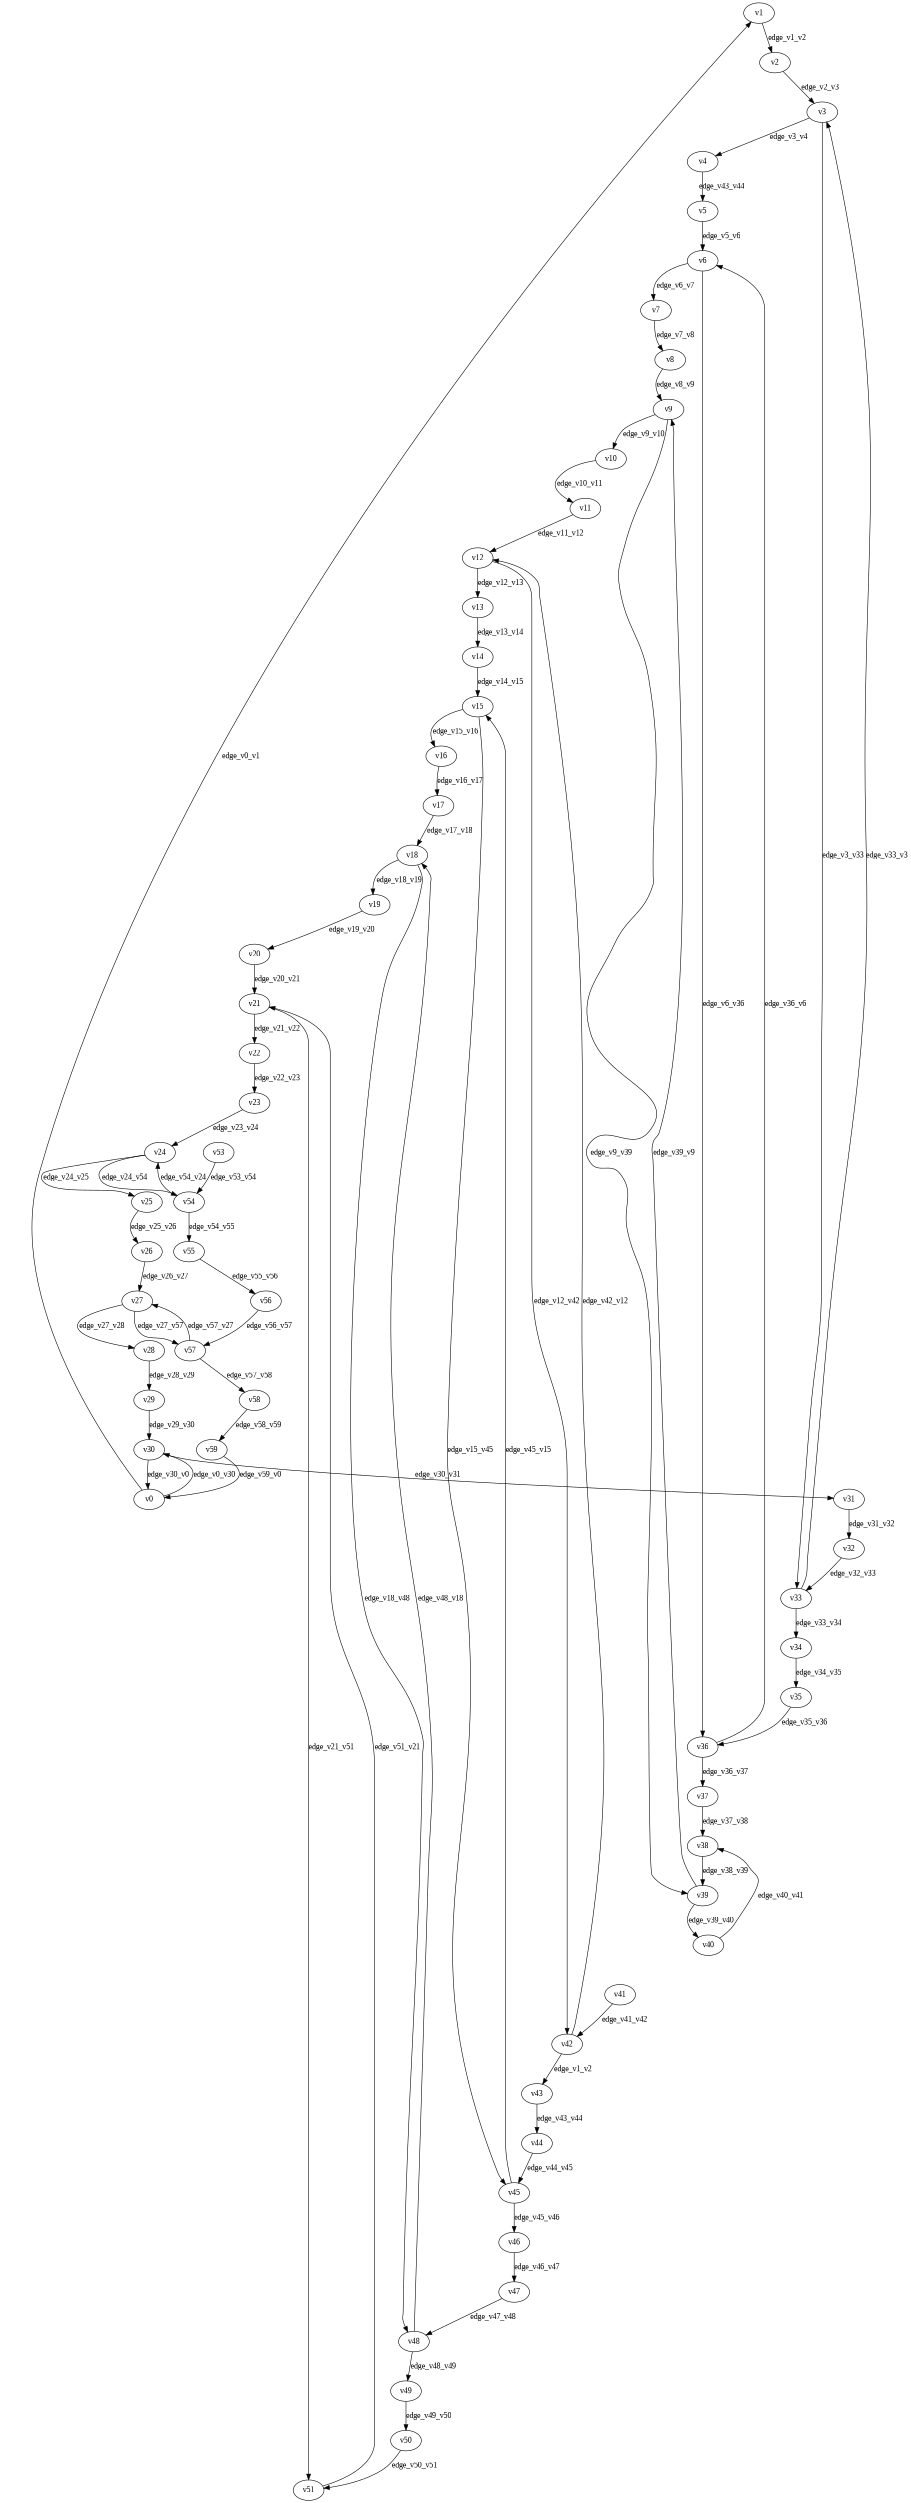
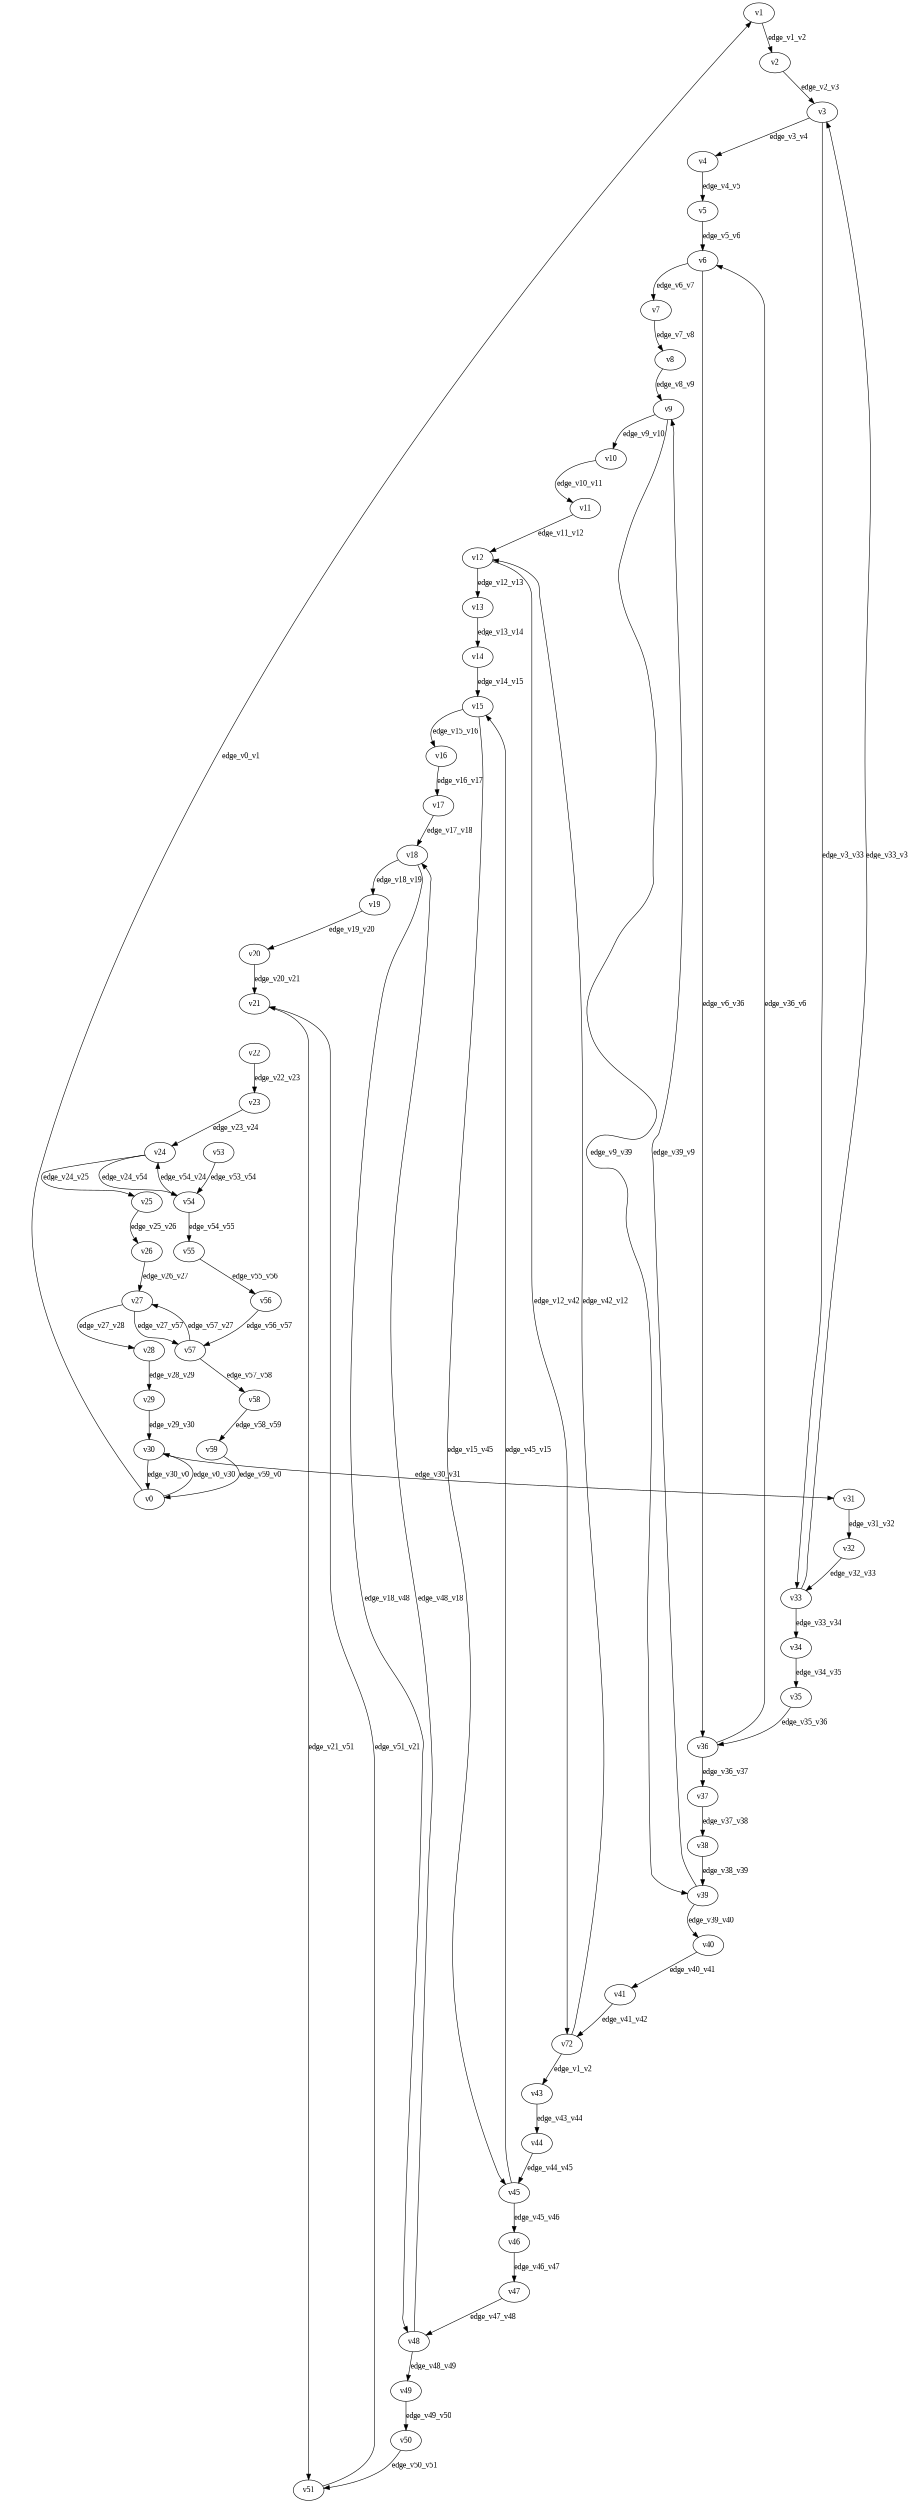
edge "v4" -> "v5": label "edge_v43_v44" -> "edge_v4_v5"
edge "v21" -> "v22": removed, label "edge_v21_v22"
edge "v40" -> "v38": now "v40" -> "v41"
node "v42": label "v42" -> "v72"
